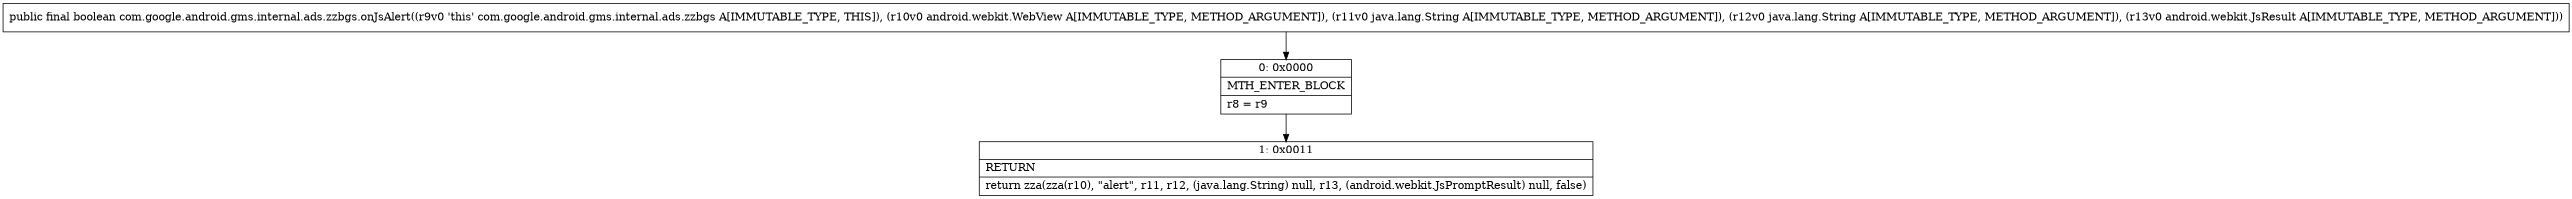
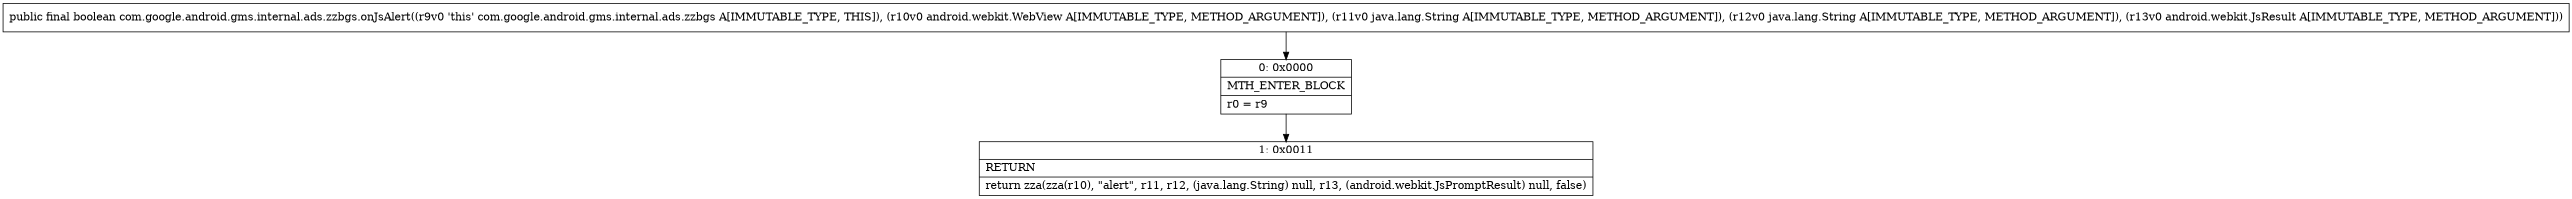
node "0: 0x0000": text "r8 = r9" -> "r0 = r9"
